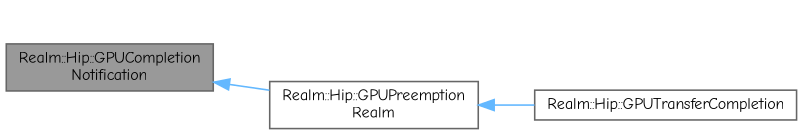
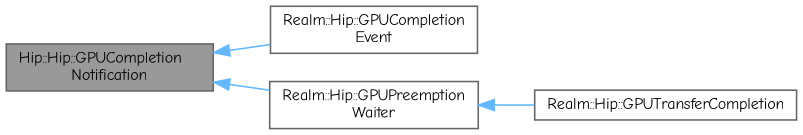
node "Realm::Hip::GPUCompletion Event": added
node "Realm::Hip::GPUCompletion Notification": label "Realm::Hip::GPUCompletion Notification" -> "Hip::Hip::GPUCompletion Notification"
node "Realm::Hip::GPUPreemption Realm": label "Realm::Hip::GPUPreemption Realm" -> "Realm::Hip::GPUPreemption Waiter"
